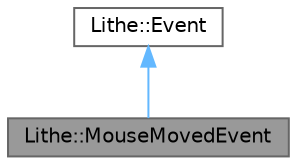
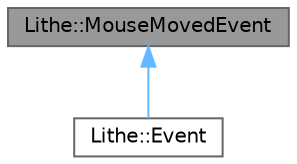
edge "Lithe::MouseMovedEvent" -> "Lithe::Event": reversed
